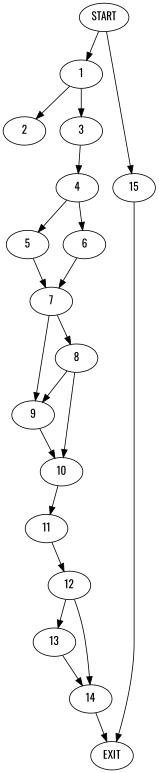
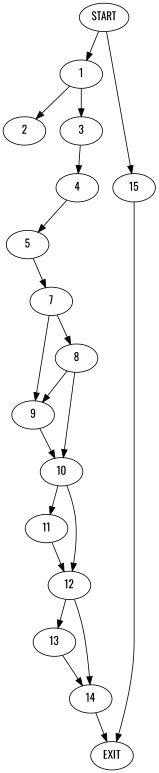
node "6": removed
edge "10" -> "12": added
